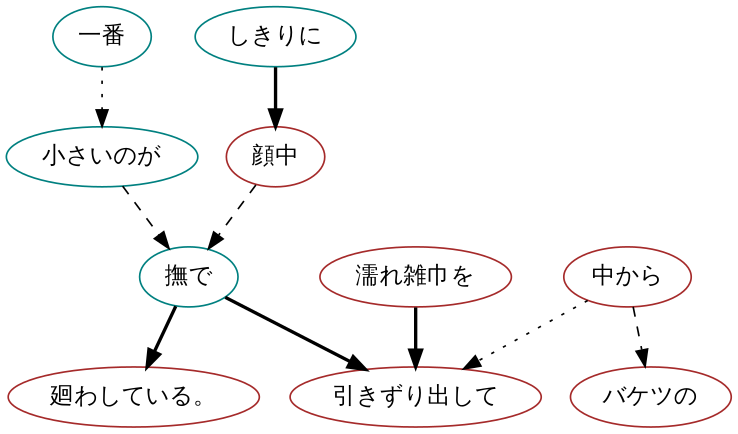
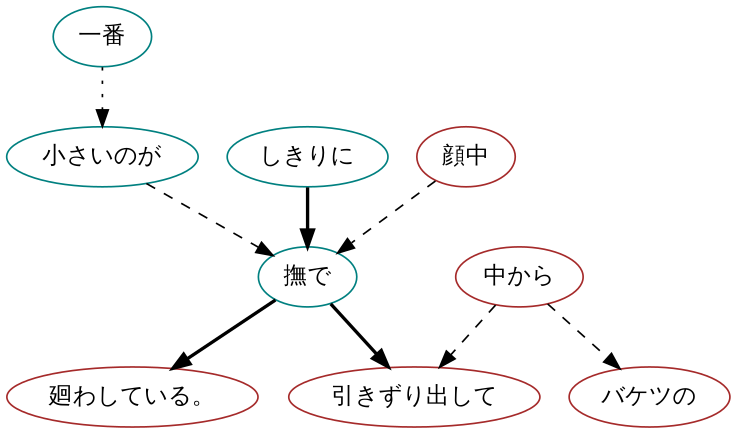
edge "しきりに" -> "顔中": now "しきりに" -> "撫で"
node "濡れ雑巾を": removed
edge "中から" -> "引きずり出して": style dotted -> dashed
